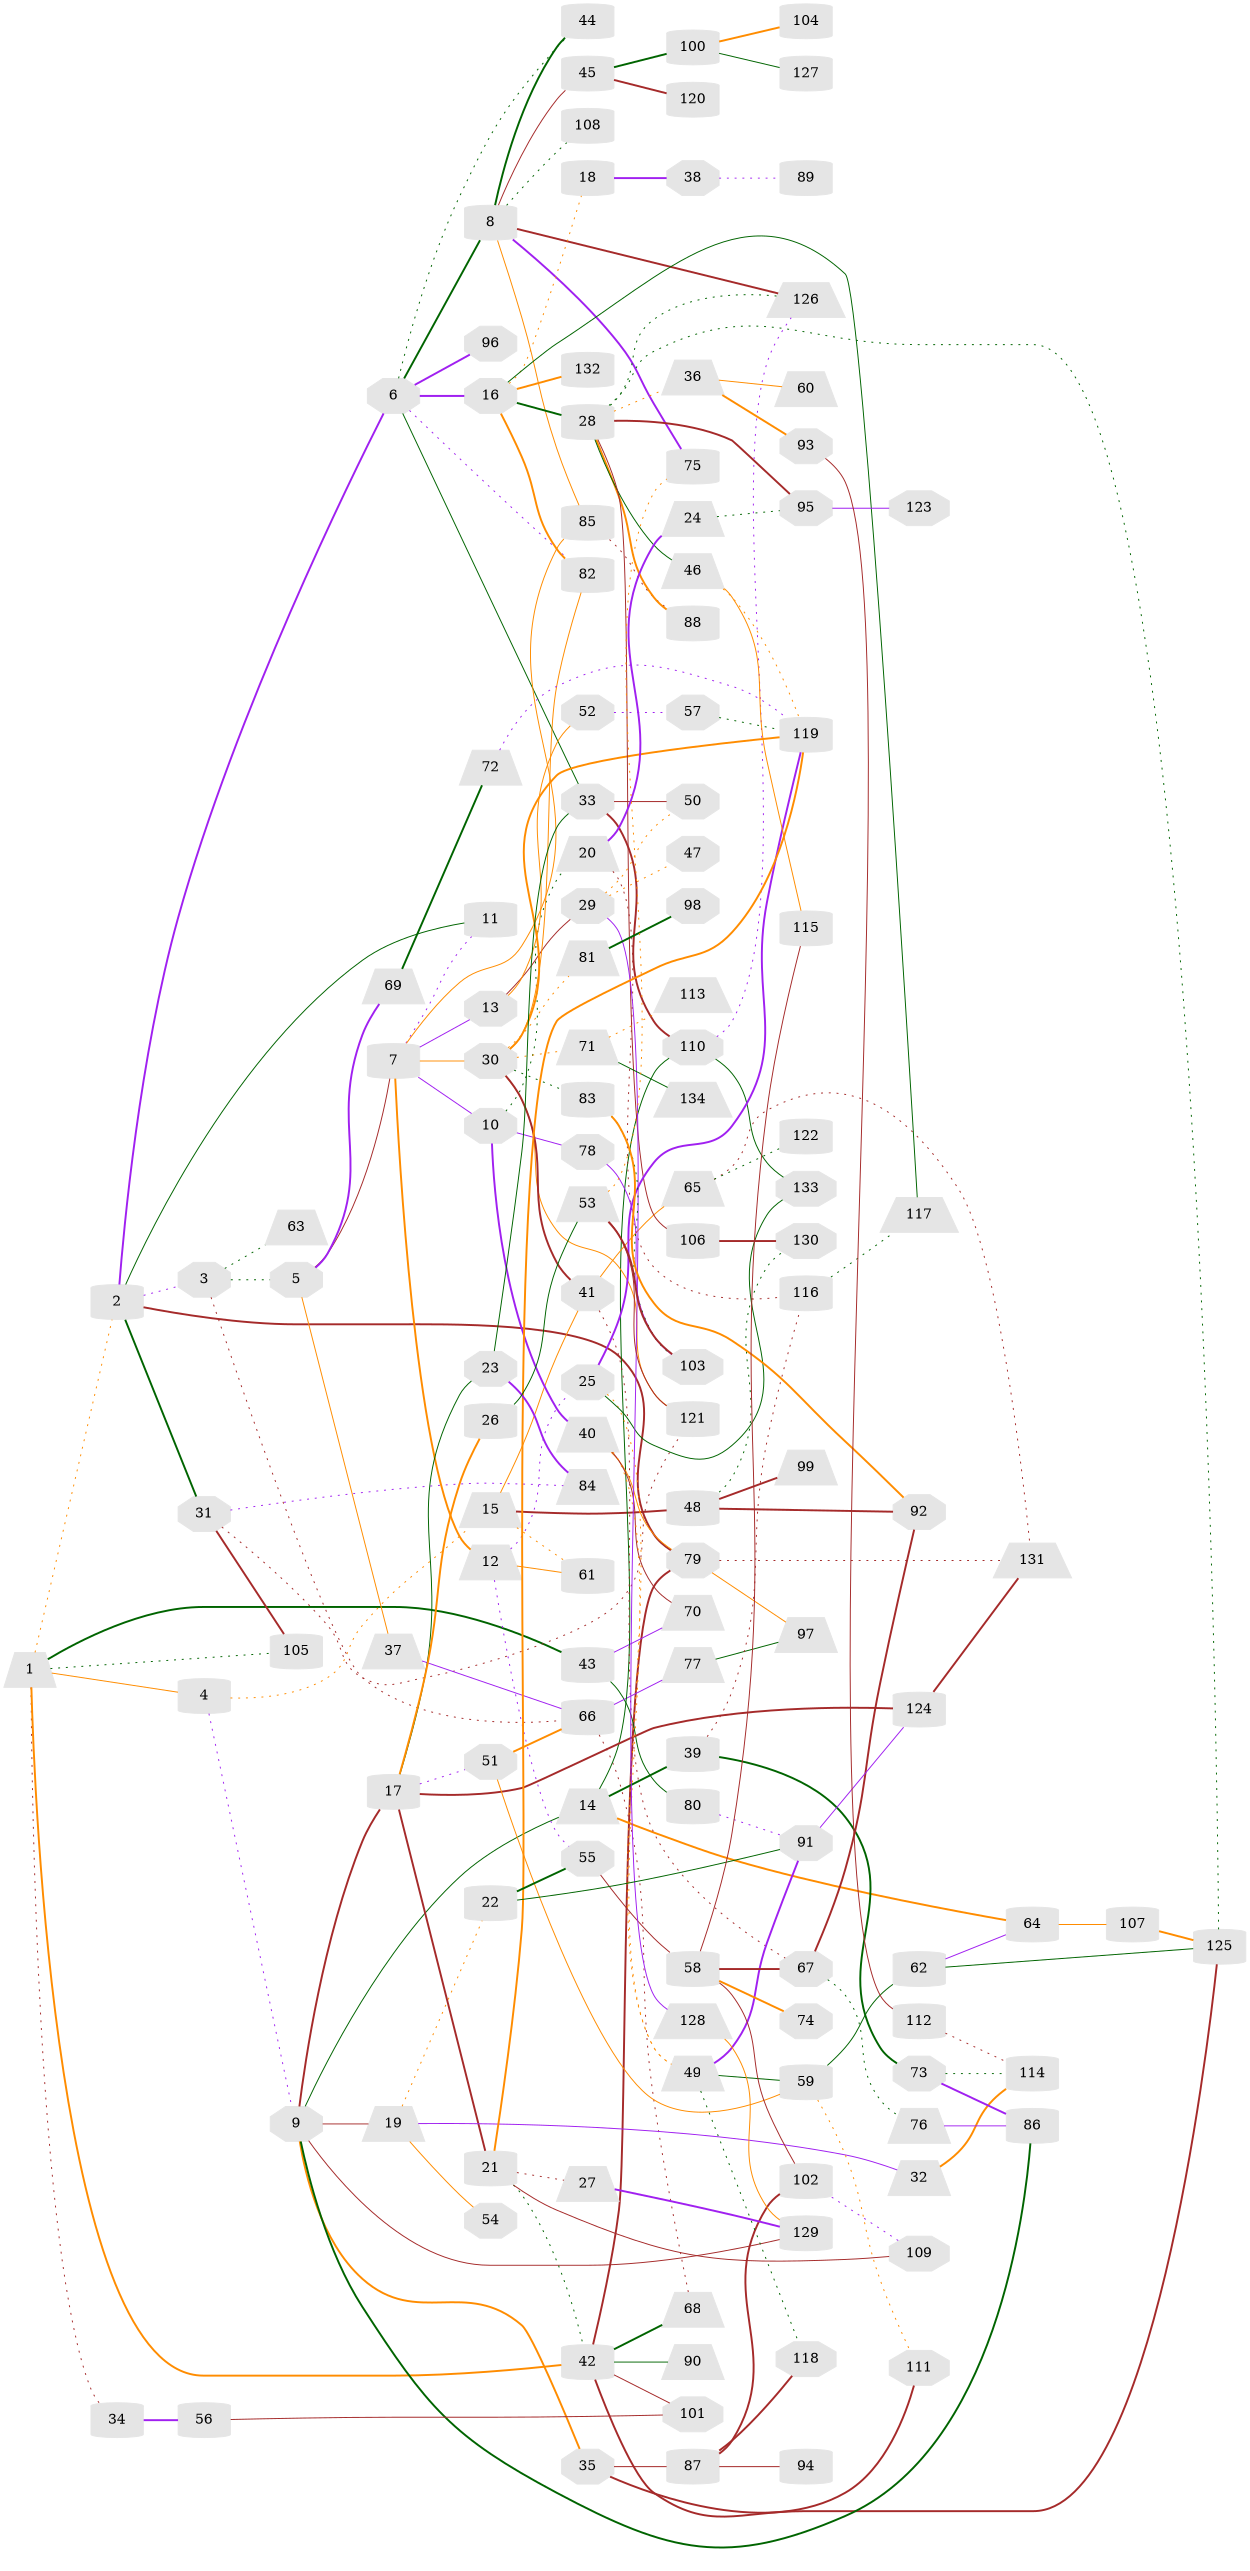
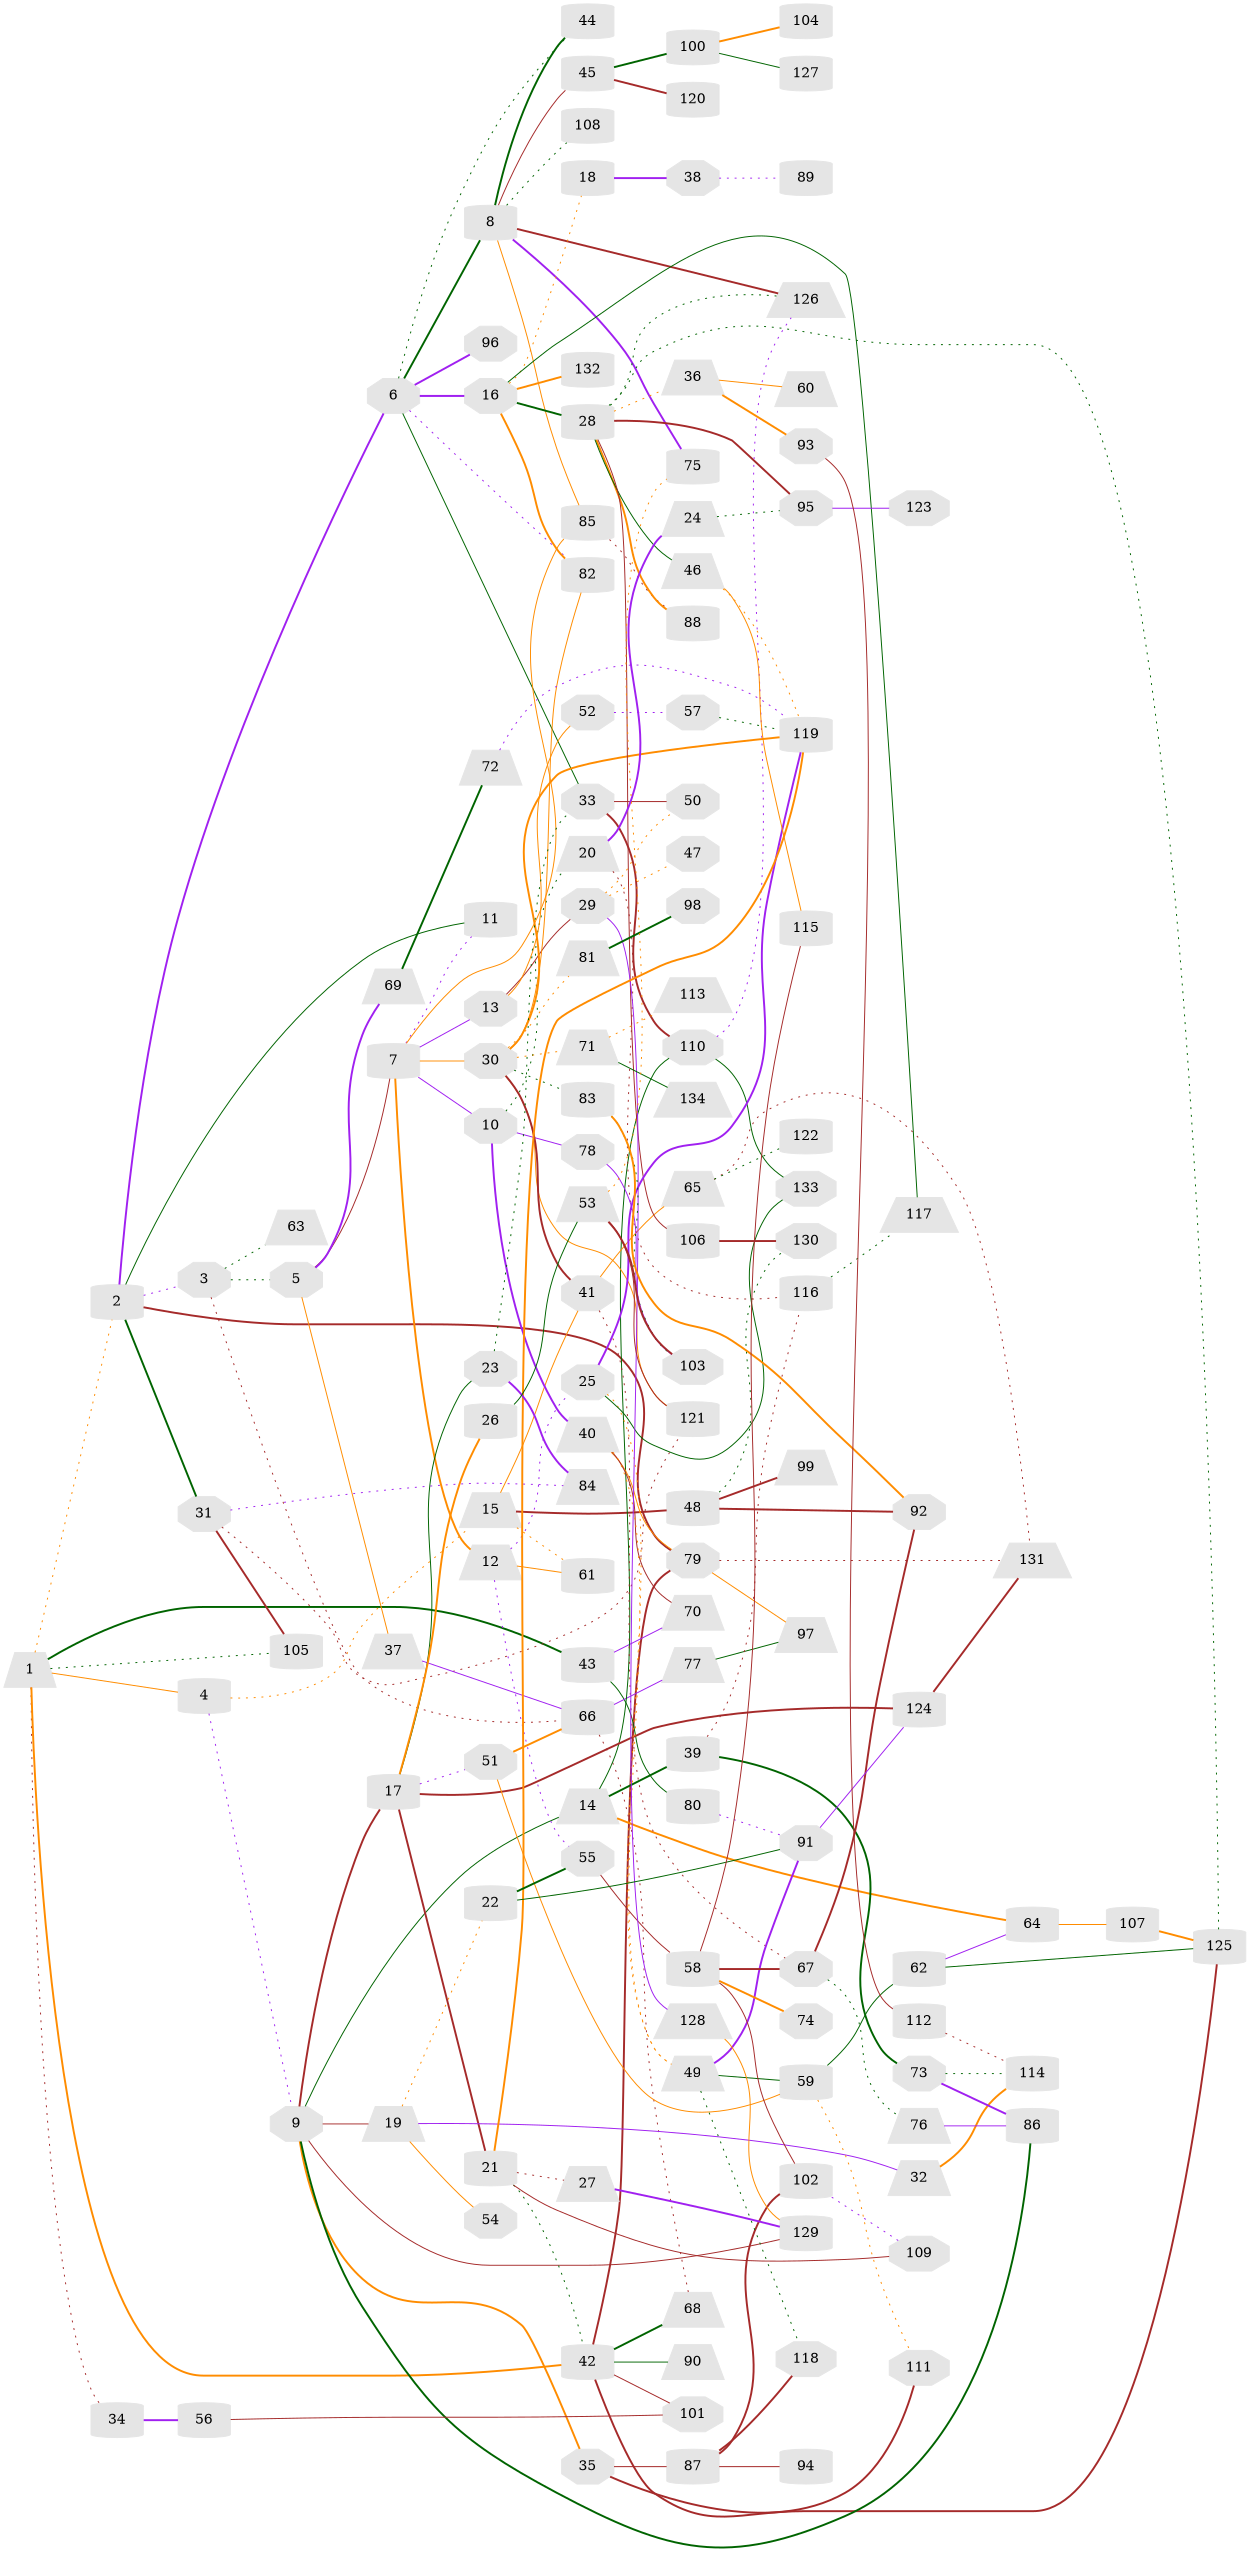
edge "33" -- "23": style solid -> dotted
